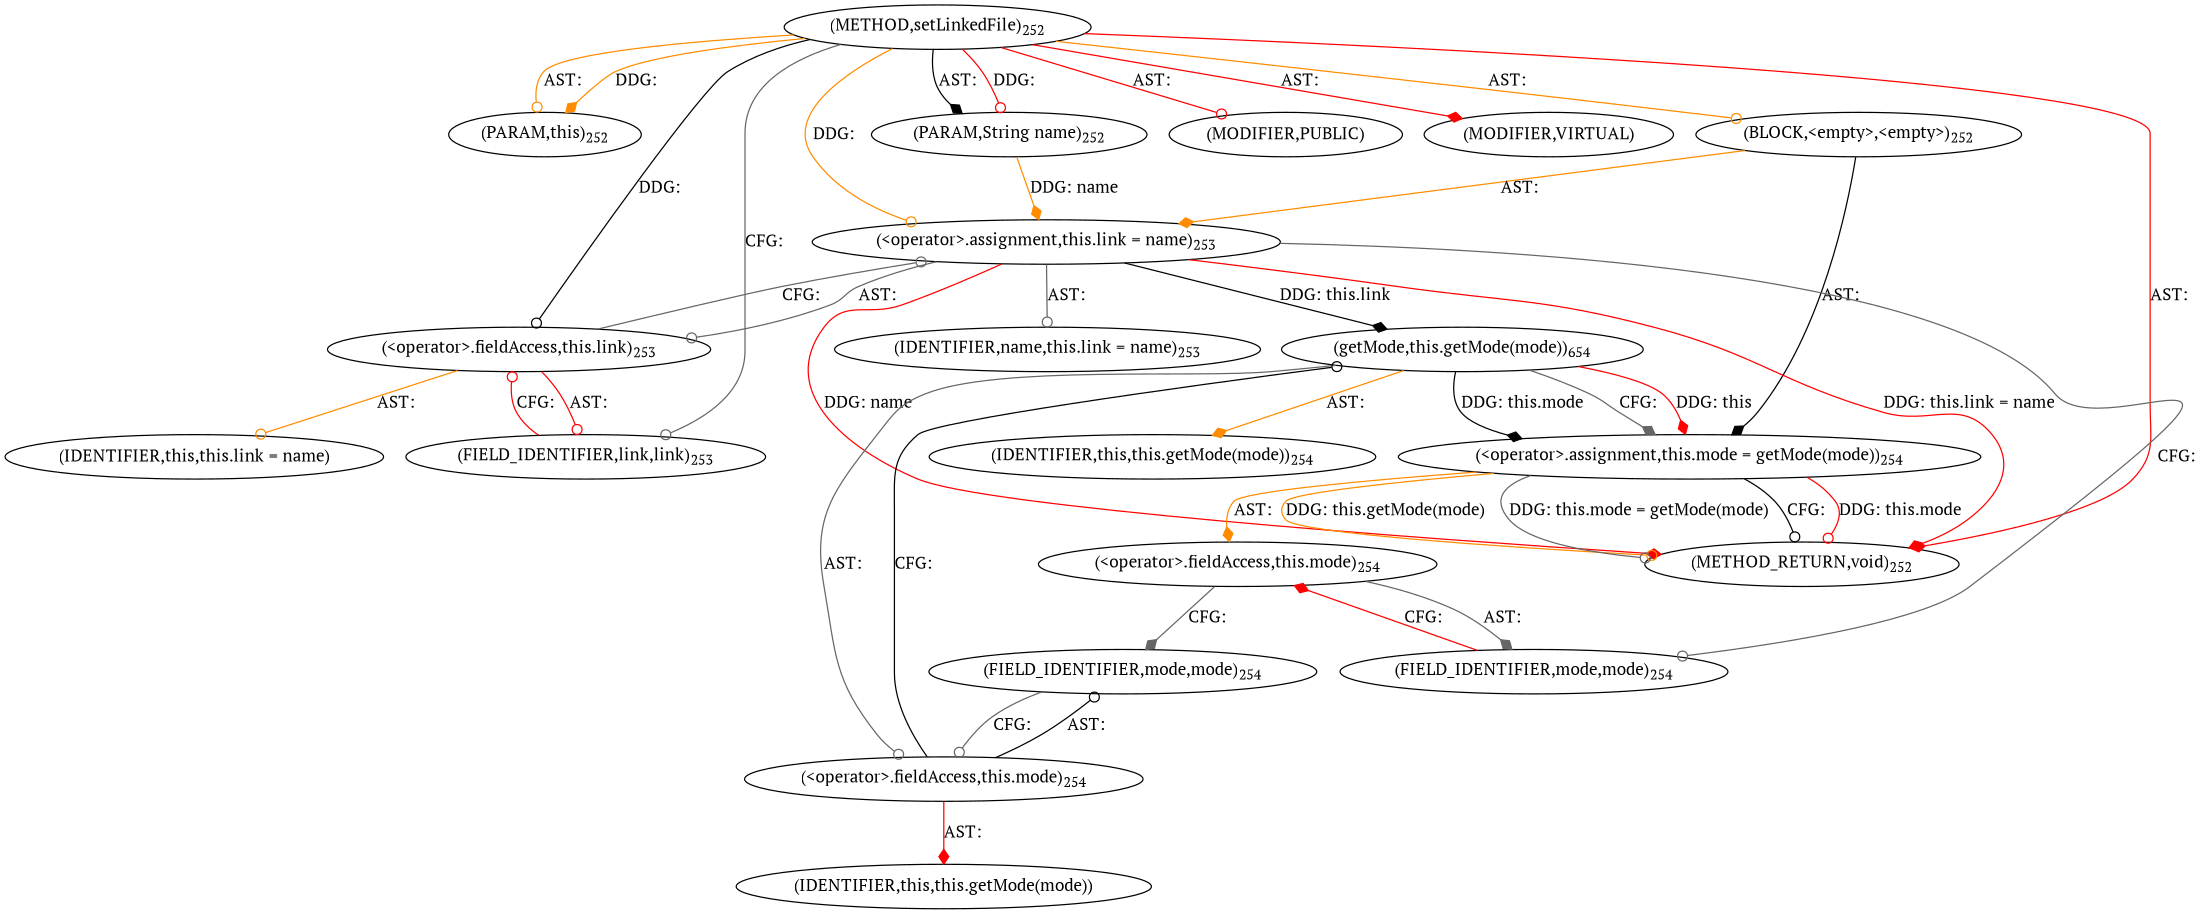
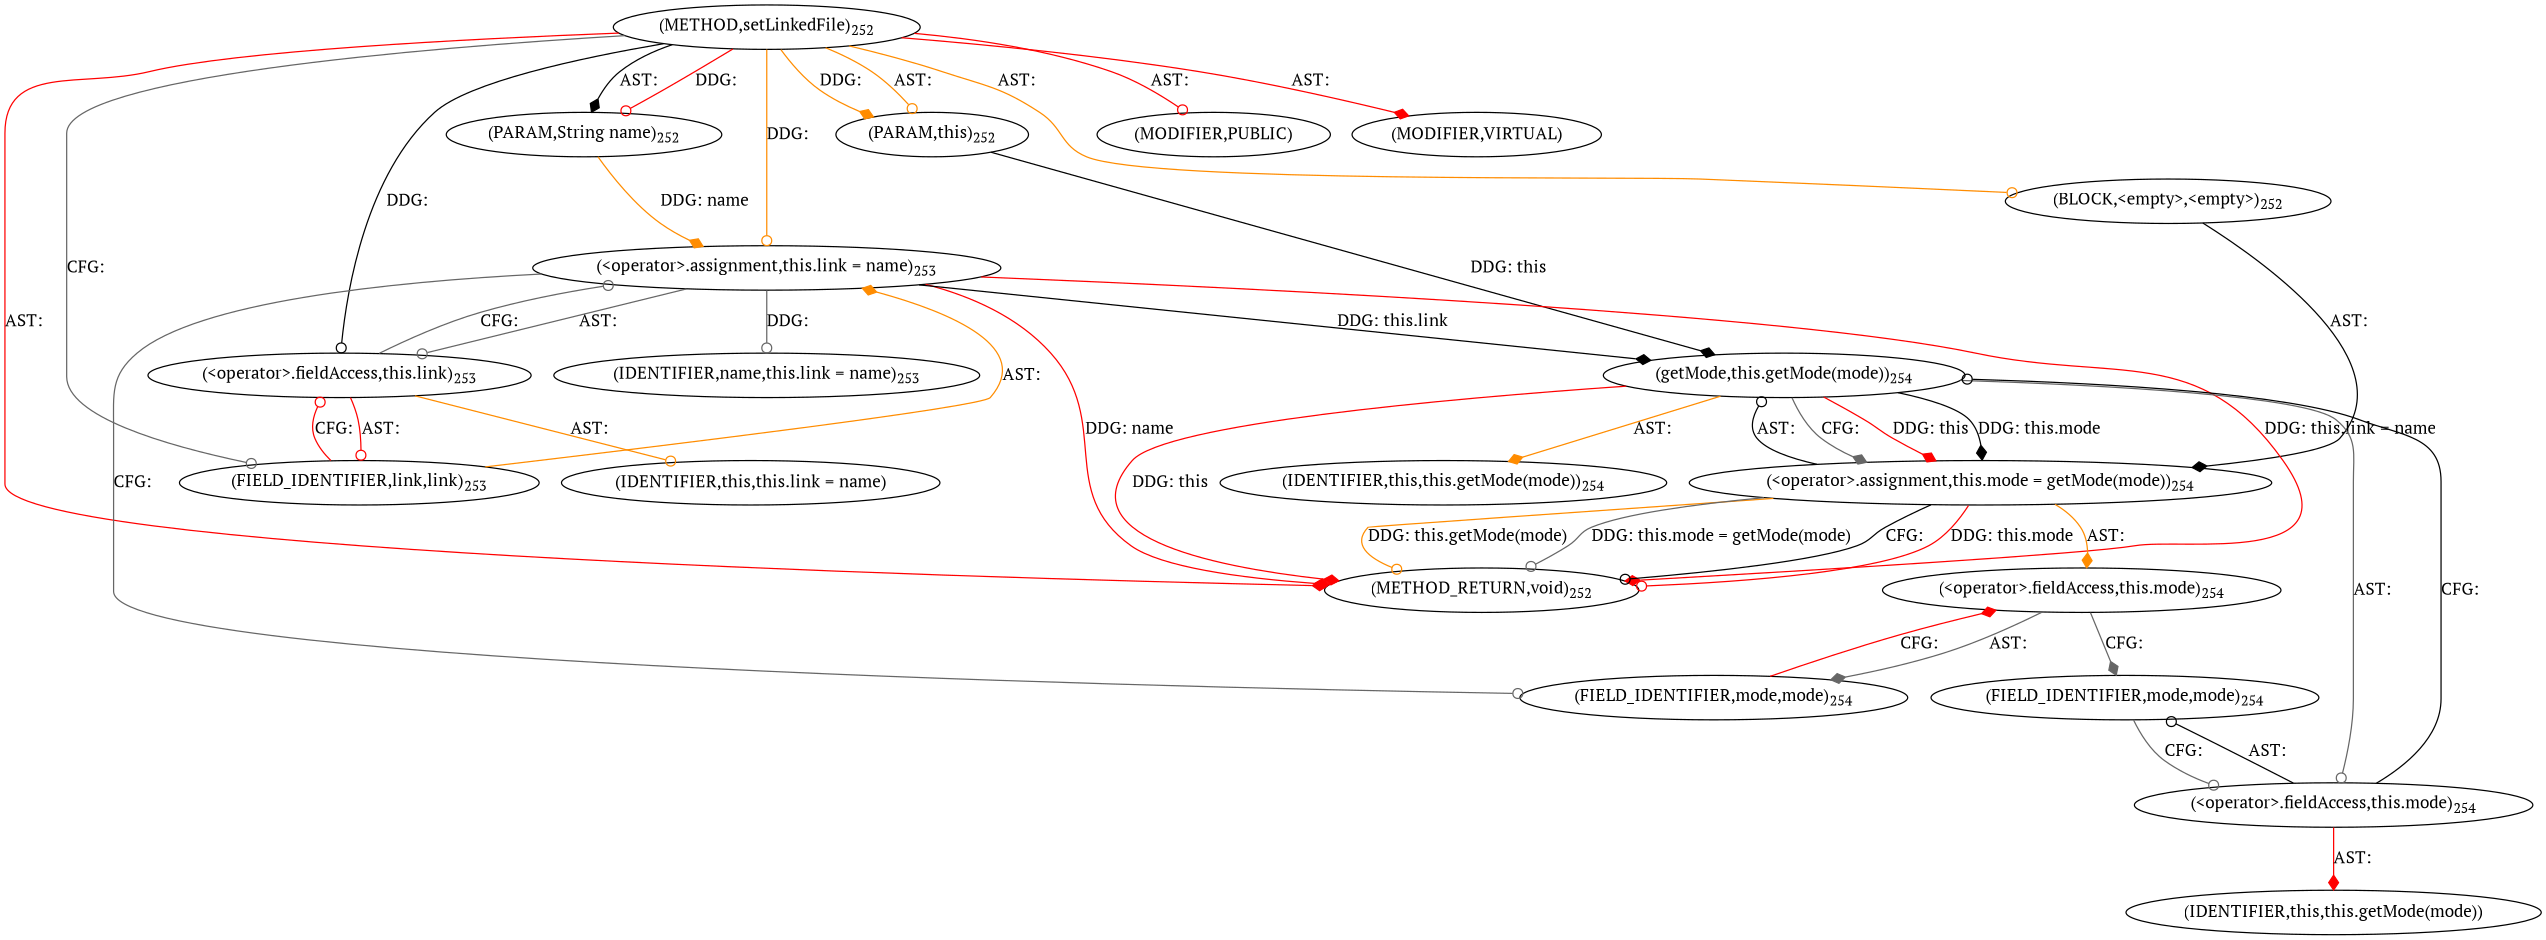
edge "(BLOCK,<empty>,<empty>)" -> "(<operator>.assignment,this.link = name)": now "(FIELD_IDENTIFIER,link,link)" -> "(<operator>.assignment,this.link = name)"
edge "(PARAM,this)" -> "(getMode,this.getMode(mode))": added, label "DDG: this"
edge "(<operator>.assignment,this.link = name)" -> "(IDENTIFIER,name,this.link = name)": label "AST: " -> "DDG: "
node "(getMode,this.getMode(mode))": text "654" -> "254"
edge "(getMode,this.getMode(mode))" -> "(METHOD_RETURN,void)": added, label "DDG: this"
edge "(<operator>.assignment,this.mode = getMode(mode))" -> "(getMode,this.getMode(mode))": added, label "AST:"
